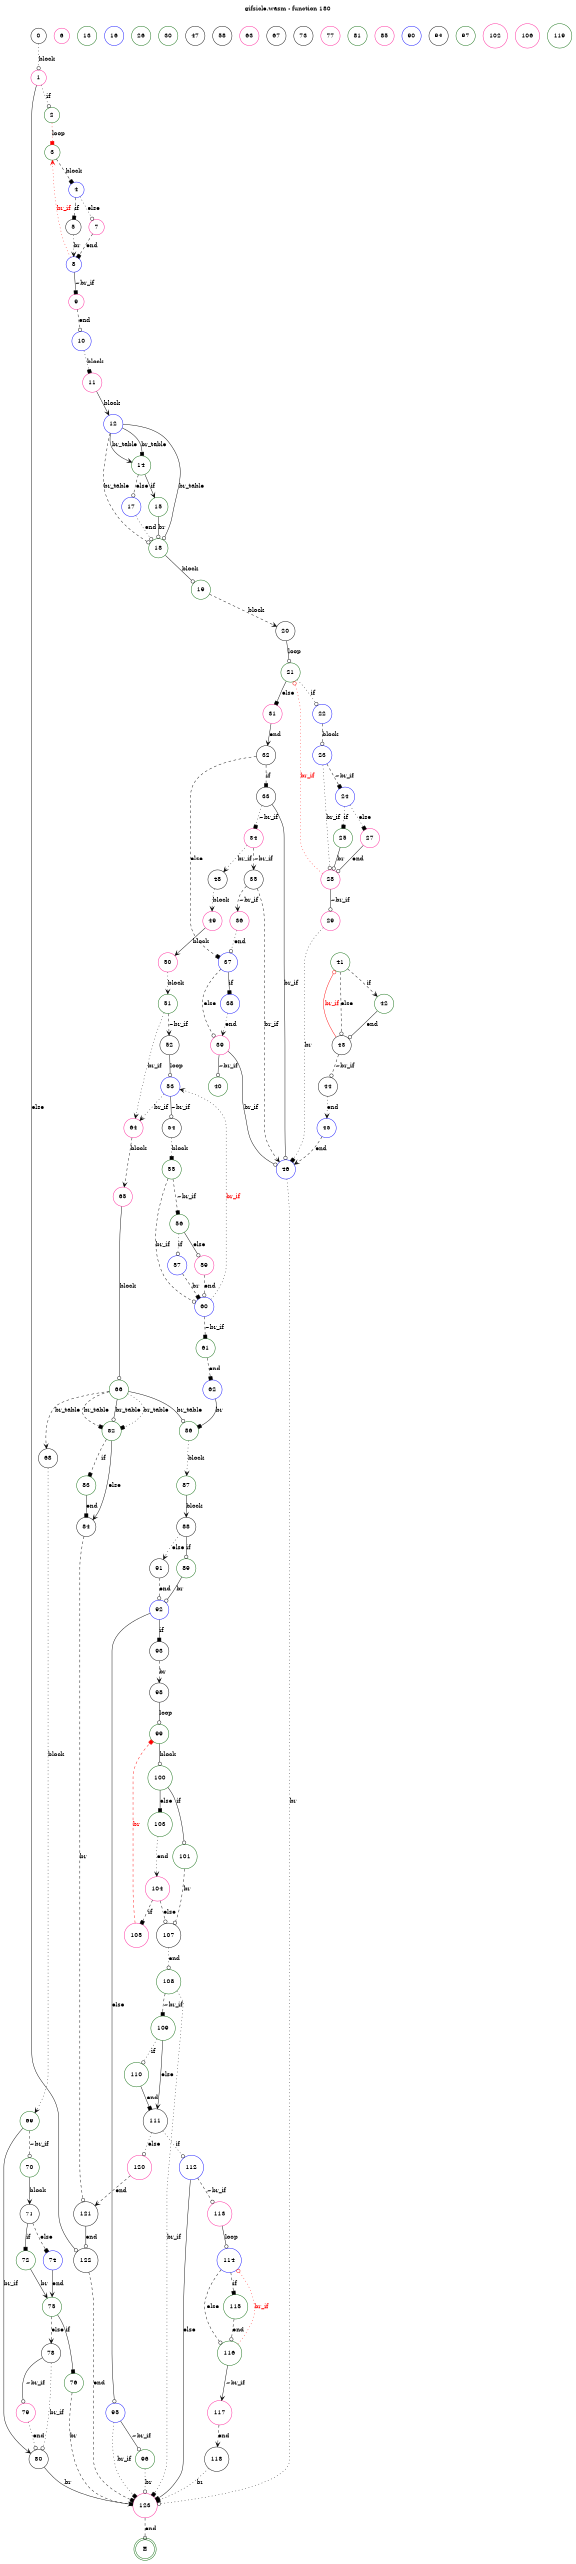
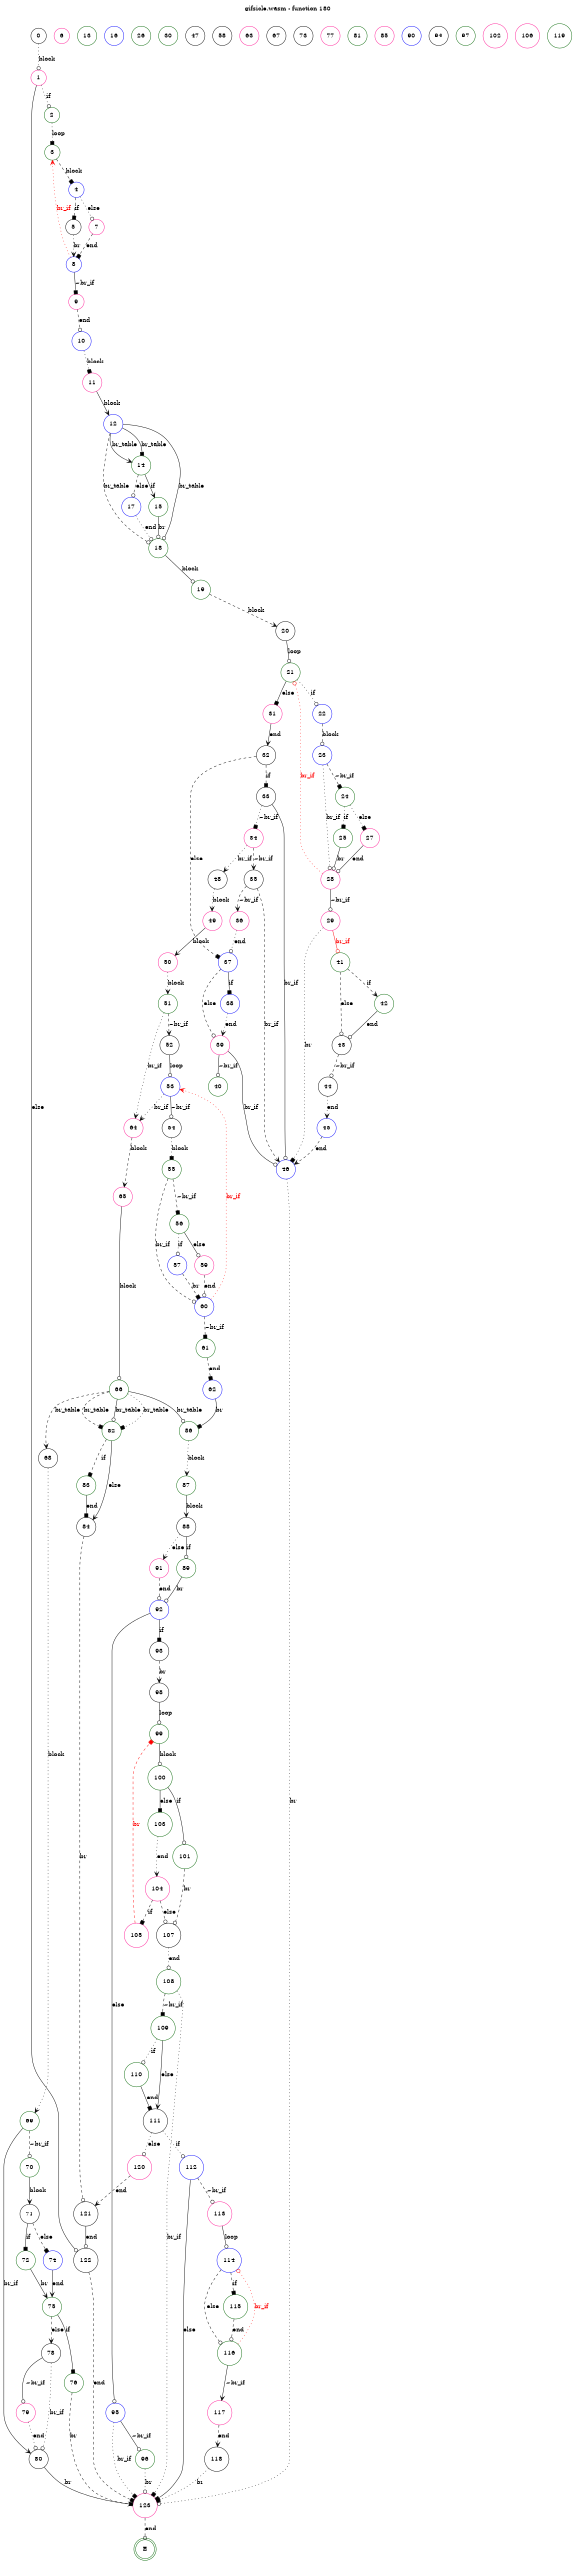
edge "2" -> "3": color red -> black
node "24": color blue -> darkgreen
edge "43" -> "41": now "29" -> "41"
edge "60" -> "53": color black -> red
node "91": color black -> deeppink
